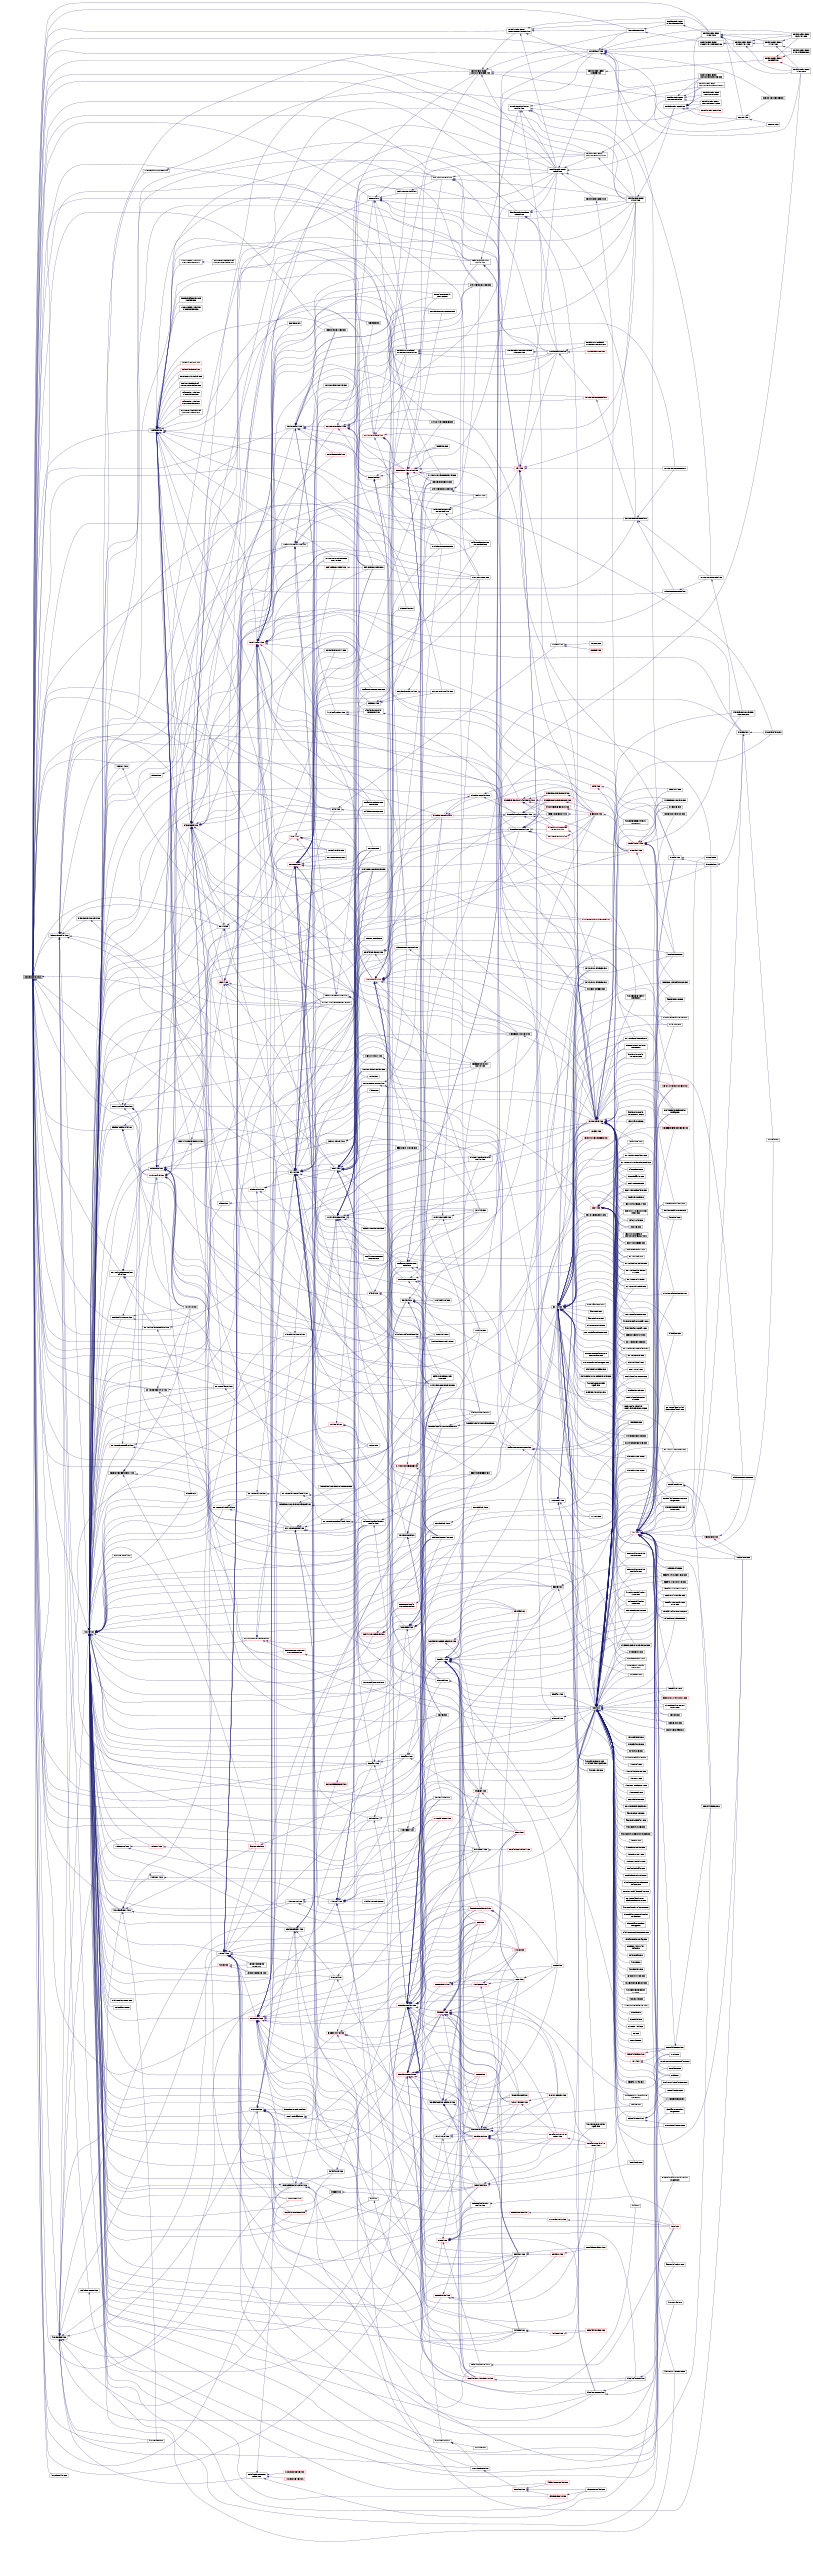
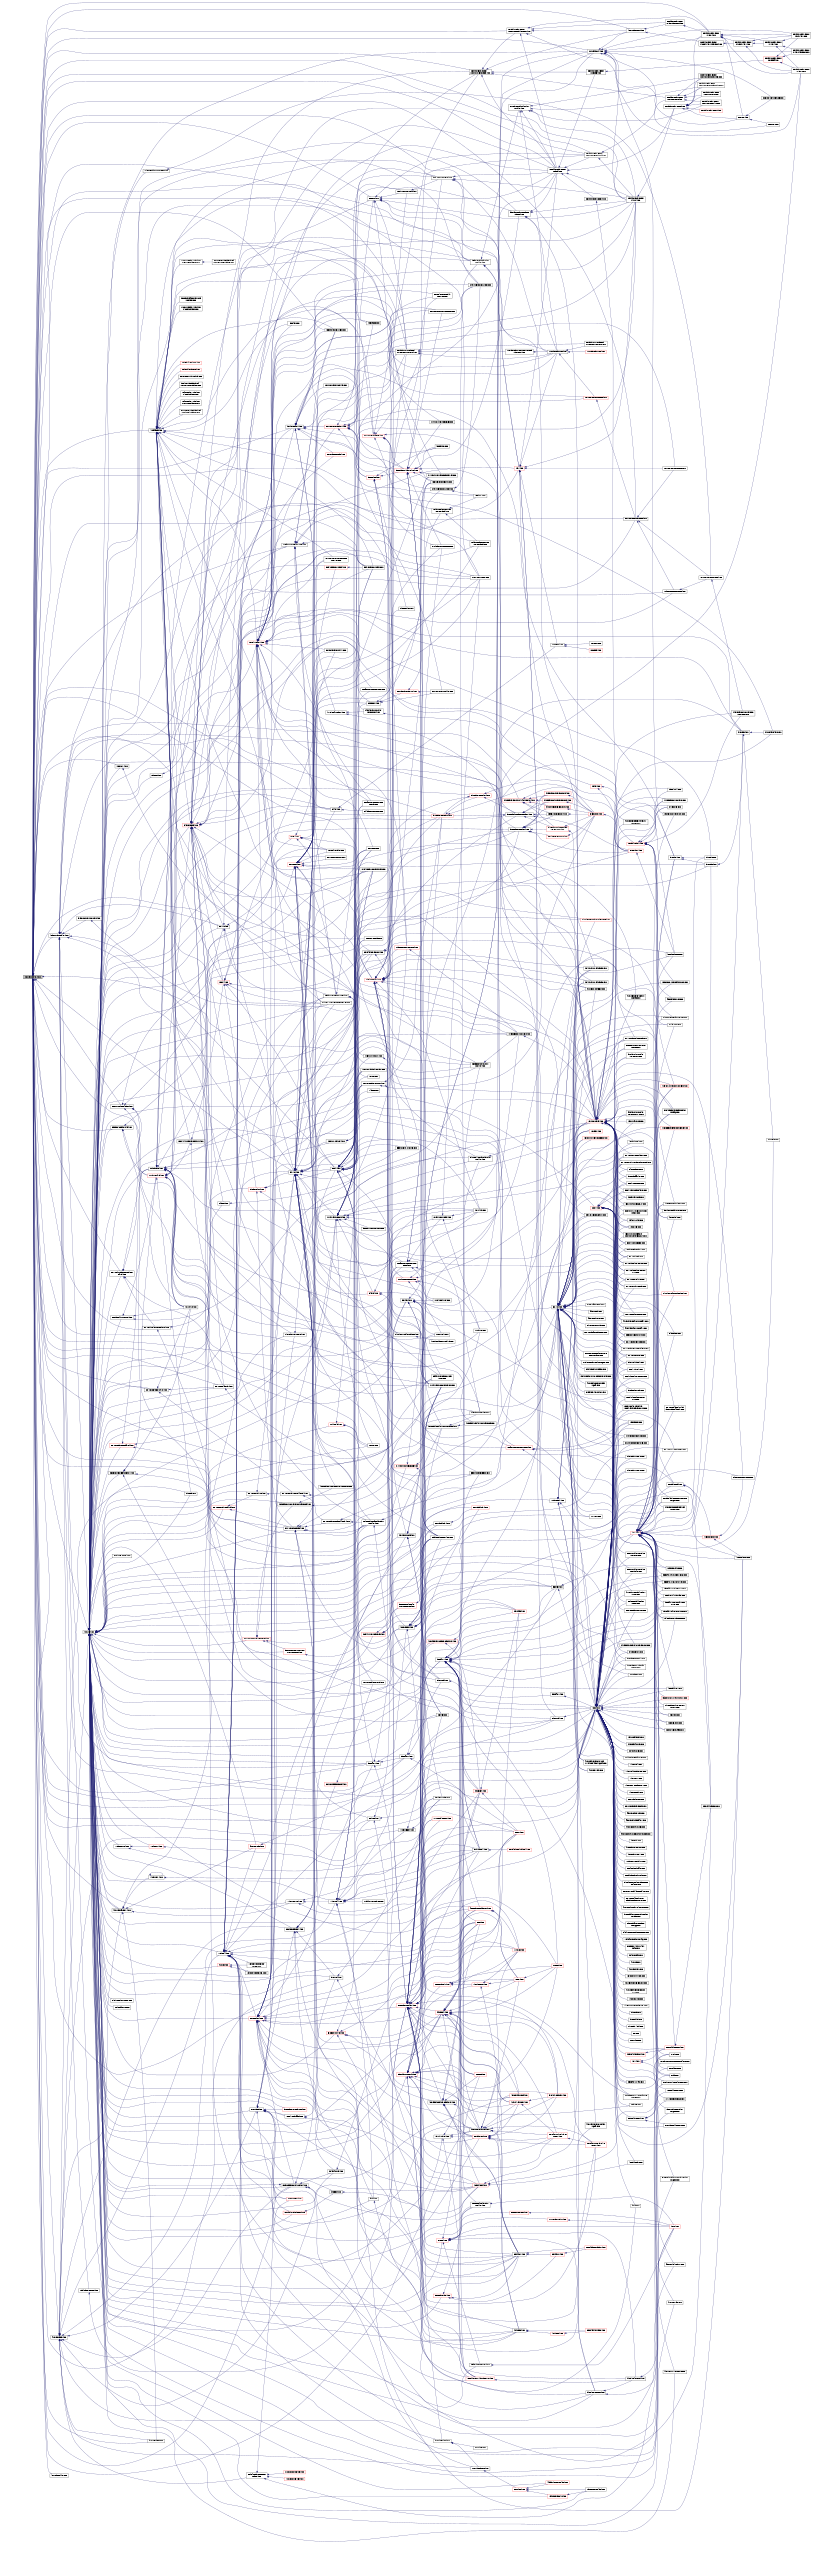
node "applier.await": label "applier.await" -> "applier.cpp"
node "refcnted_symbol_to _remote_object.cpp": color red -> black
node "locality_namespace _server.cpp": removed
edge "copy.hpp" -> "algorithm_result.hpp": removed
node "dataflow_recursion _1613.cpp": label "dataflow_recursion _1613.cpp" -> "channel_recursion _1613.cpp"
